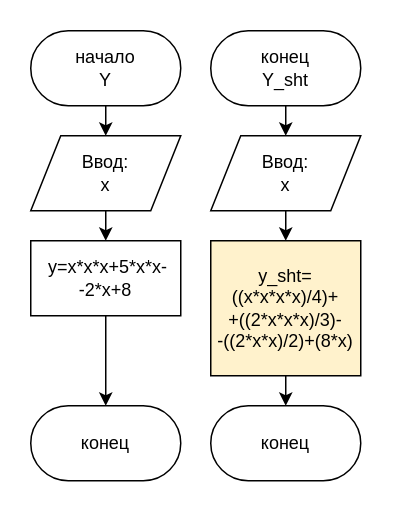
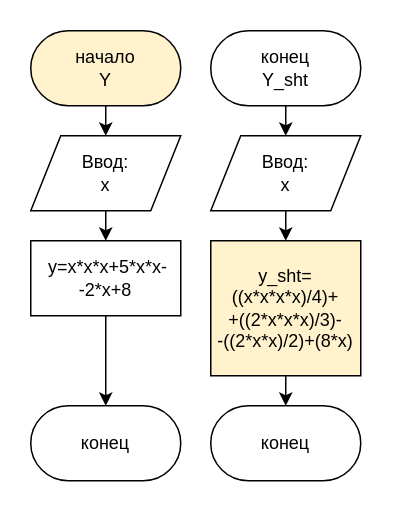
node "начало Y": fillcolor #ffffff -> #fff2cc
